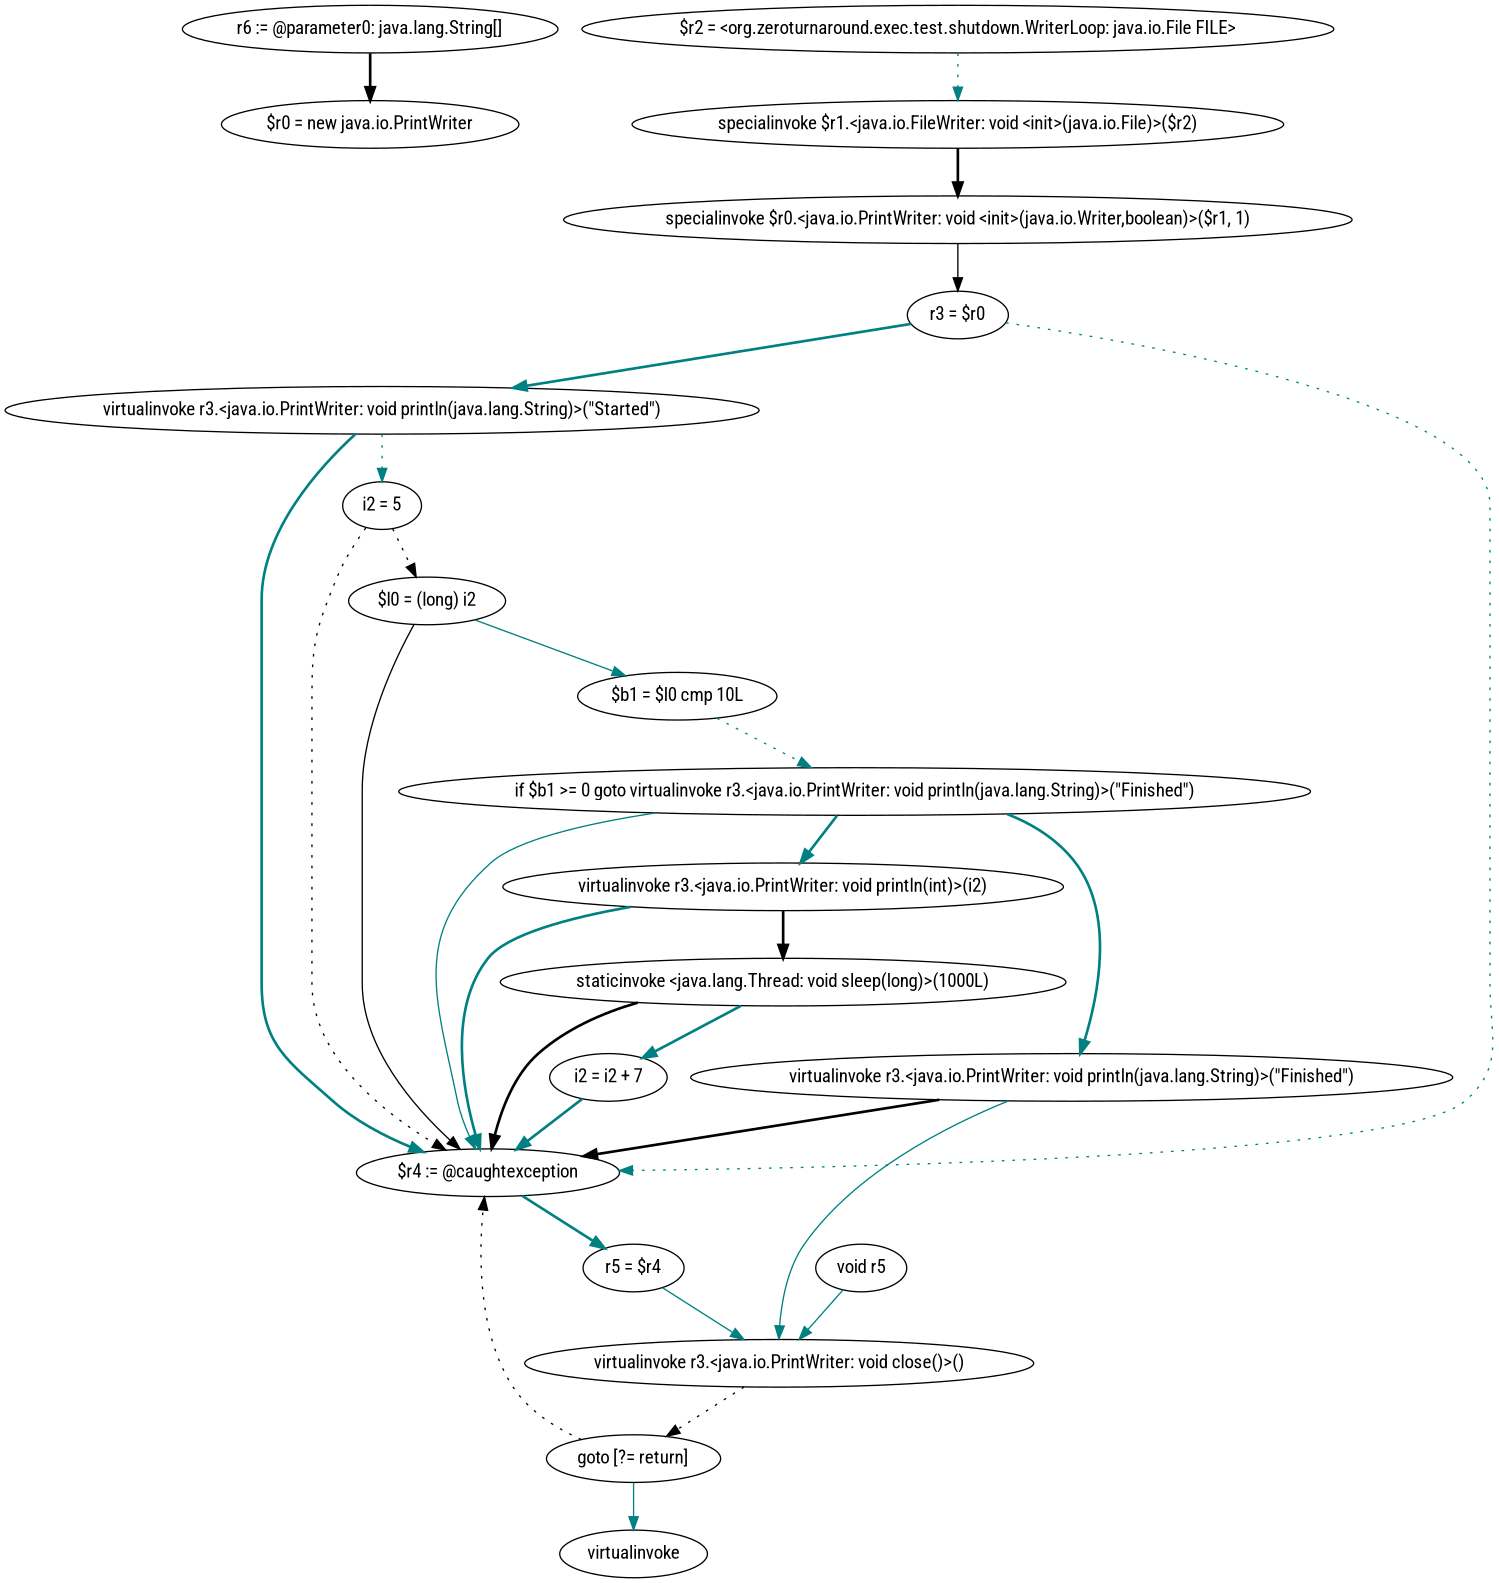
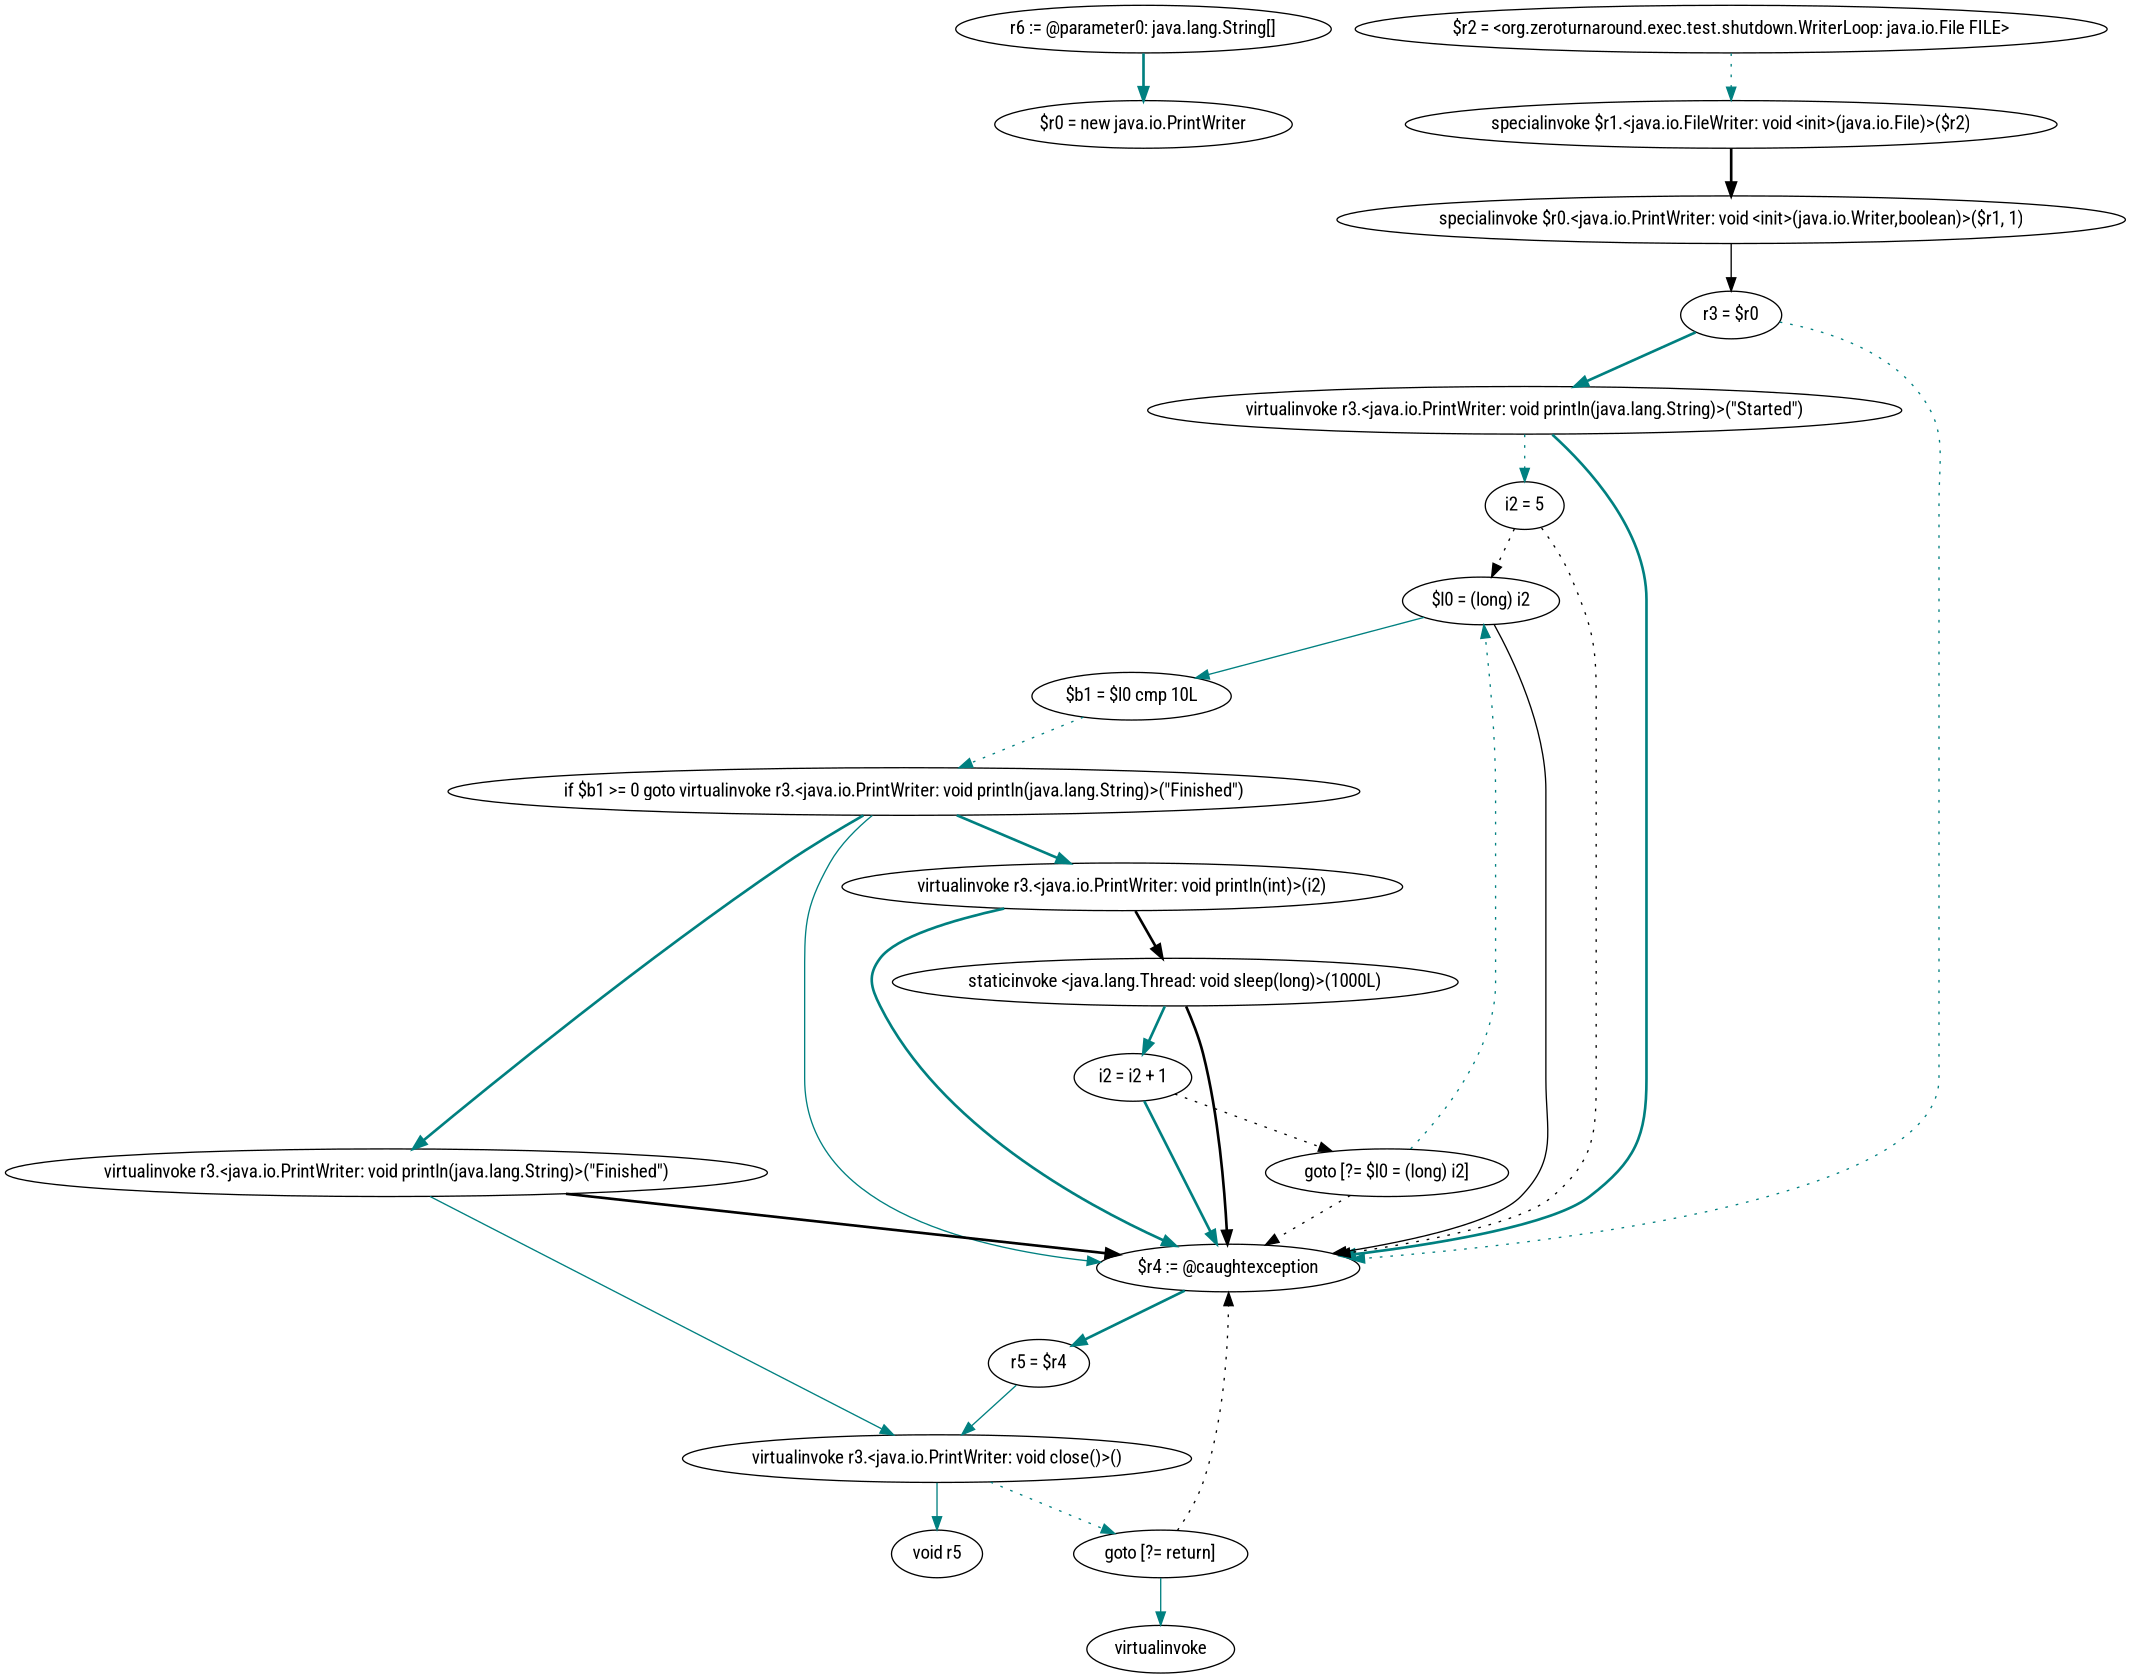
edge "r6 := @parameter0: java.lang.String[]" -> "$r0 = new java.io.PrintWriter": color black -> teal
node "i2 = i2 + 7": label "i2 = i2 + 7" -> "i2 = i2 + 1"
node "goto [?= $l0 = (long) i2]": added
edge "void r5" -> "virtualinvoke r3.<java.io.PrintWriter: void close()>()": reversed
edge "virtualinvoke r3.<java.io.PrintWriter: void close()>()" -> "goto [?= return]": color black -> teal
